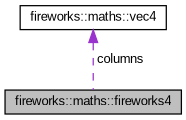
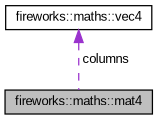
node "fireworks::maths::fireworks4": label "fireworks::maths::fireworks4" -> "fireworks::maths::mat4"
